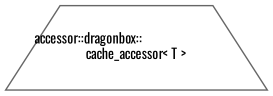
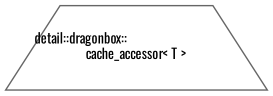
node "accessor::dragonbox:: cache_accessor< T >": label "accessor::dragonbox:: cache_accessor< T >" -> "detail::dragonbox:: cache_accessor< T >"
